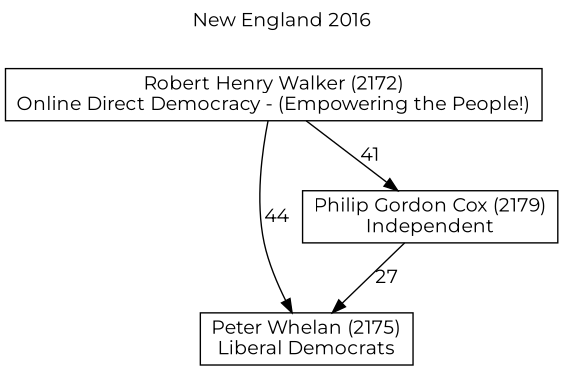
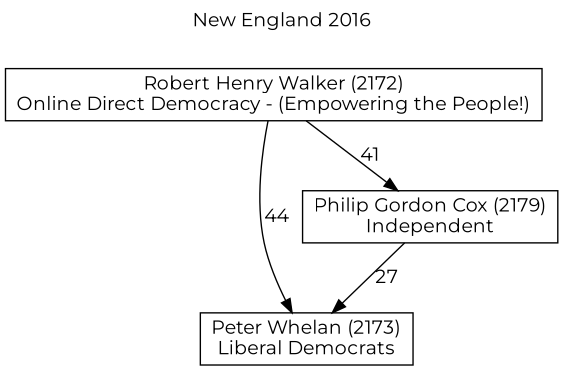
node "Peter Whelan (2175) Liberal Democrats": label "Peter Whelan (2175) Liberal Democrats" -> "Peter Whelan (2173) Liberal Democrats"
